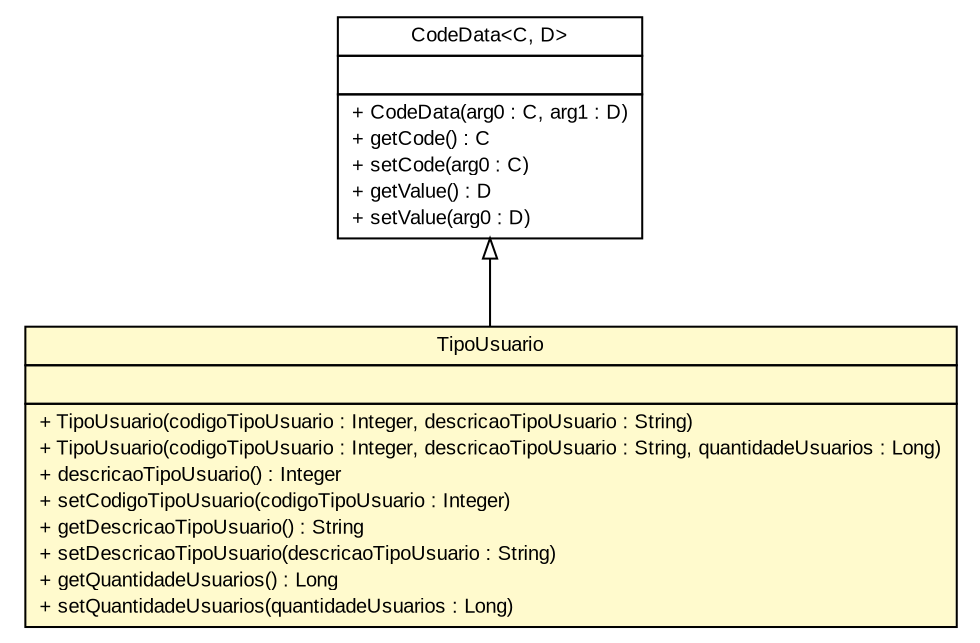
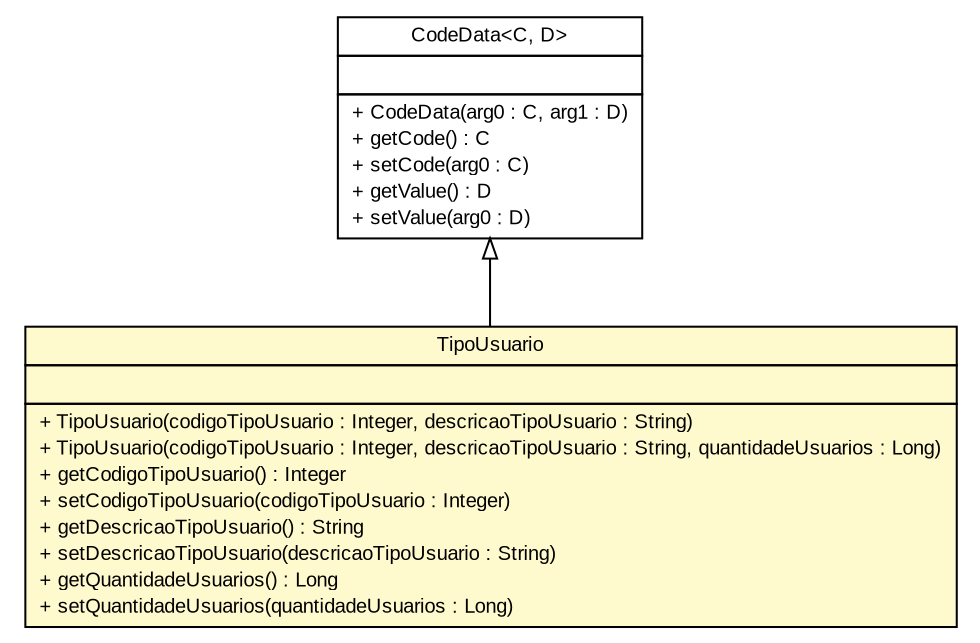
node "TipoUsuario": text "+ descricaoTipoUsuario() : Integer" -> "+ getCodigoTipoUsuario() : Integer"
